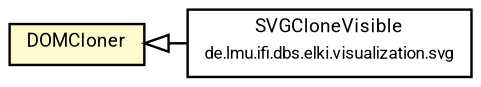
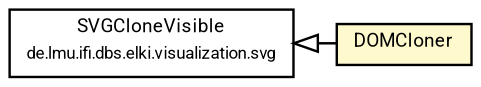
edge "SVGCloneVisible" -> "DOMCloner": reversed
